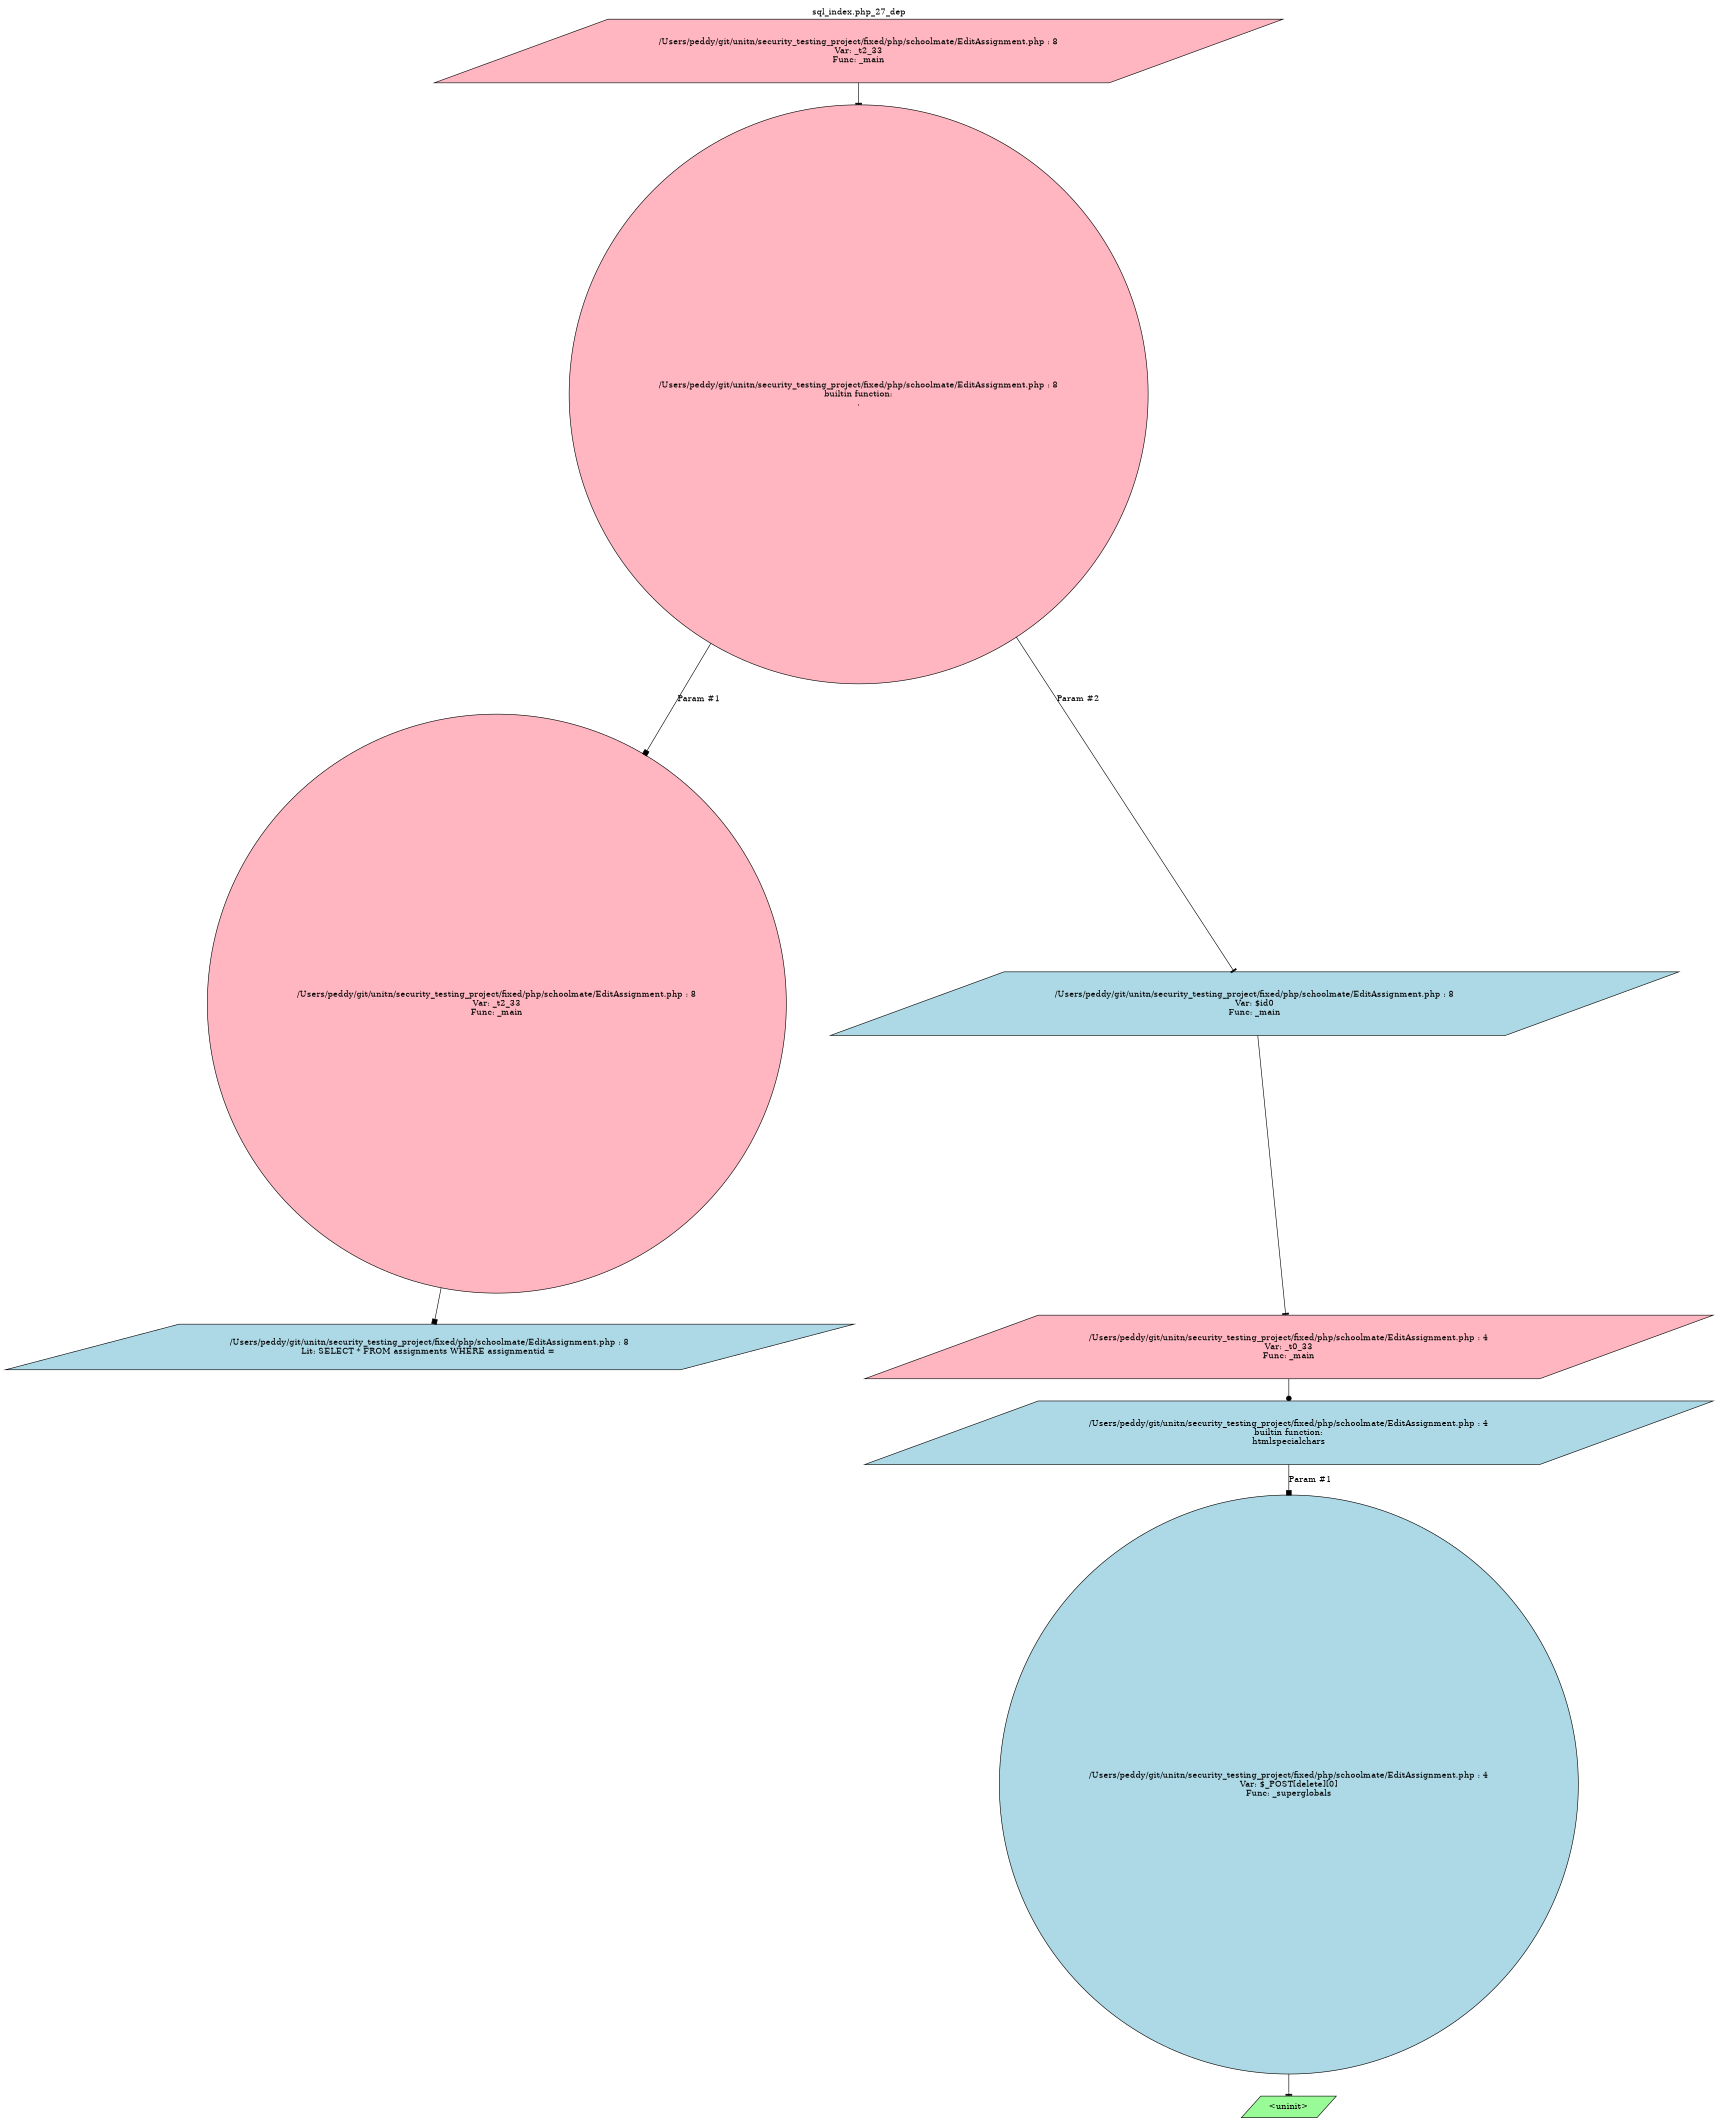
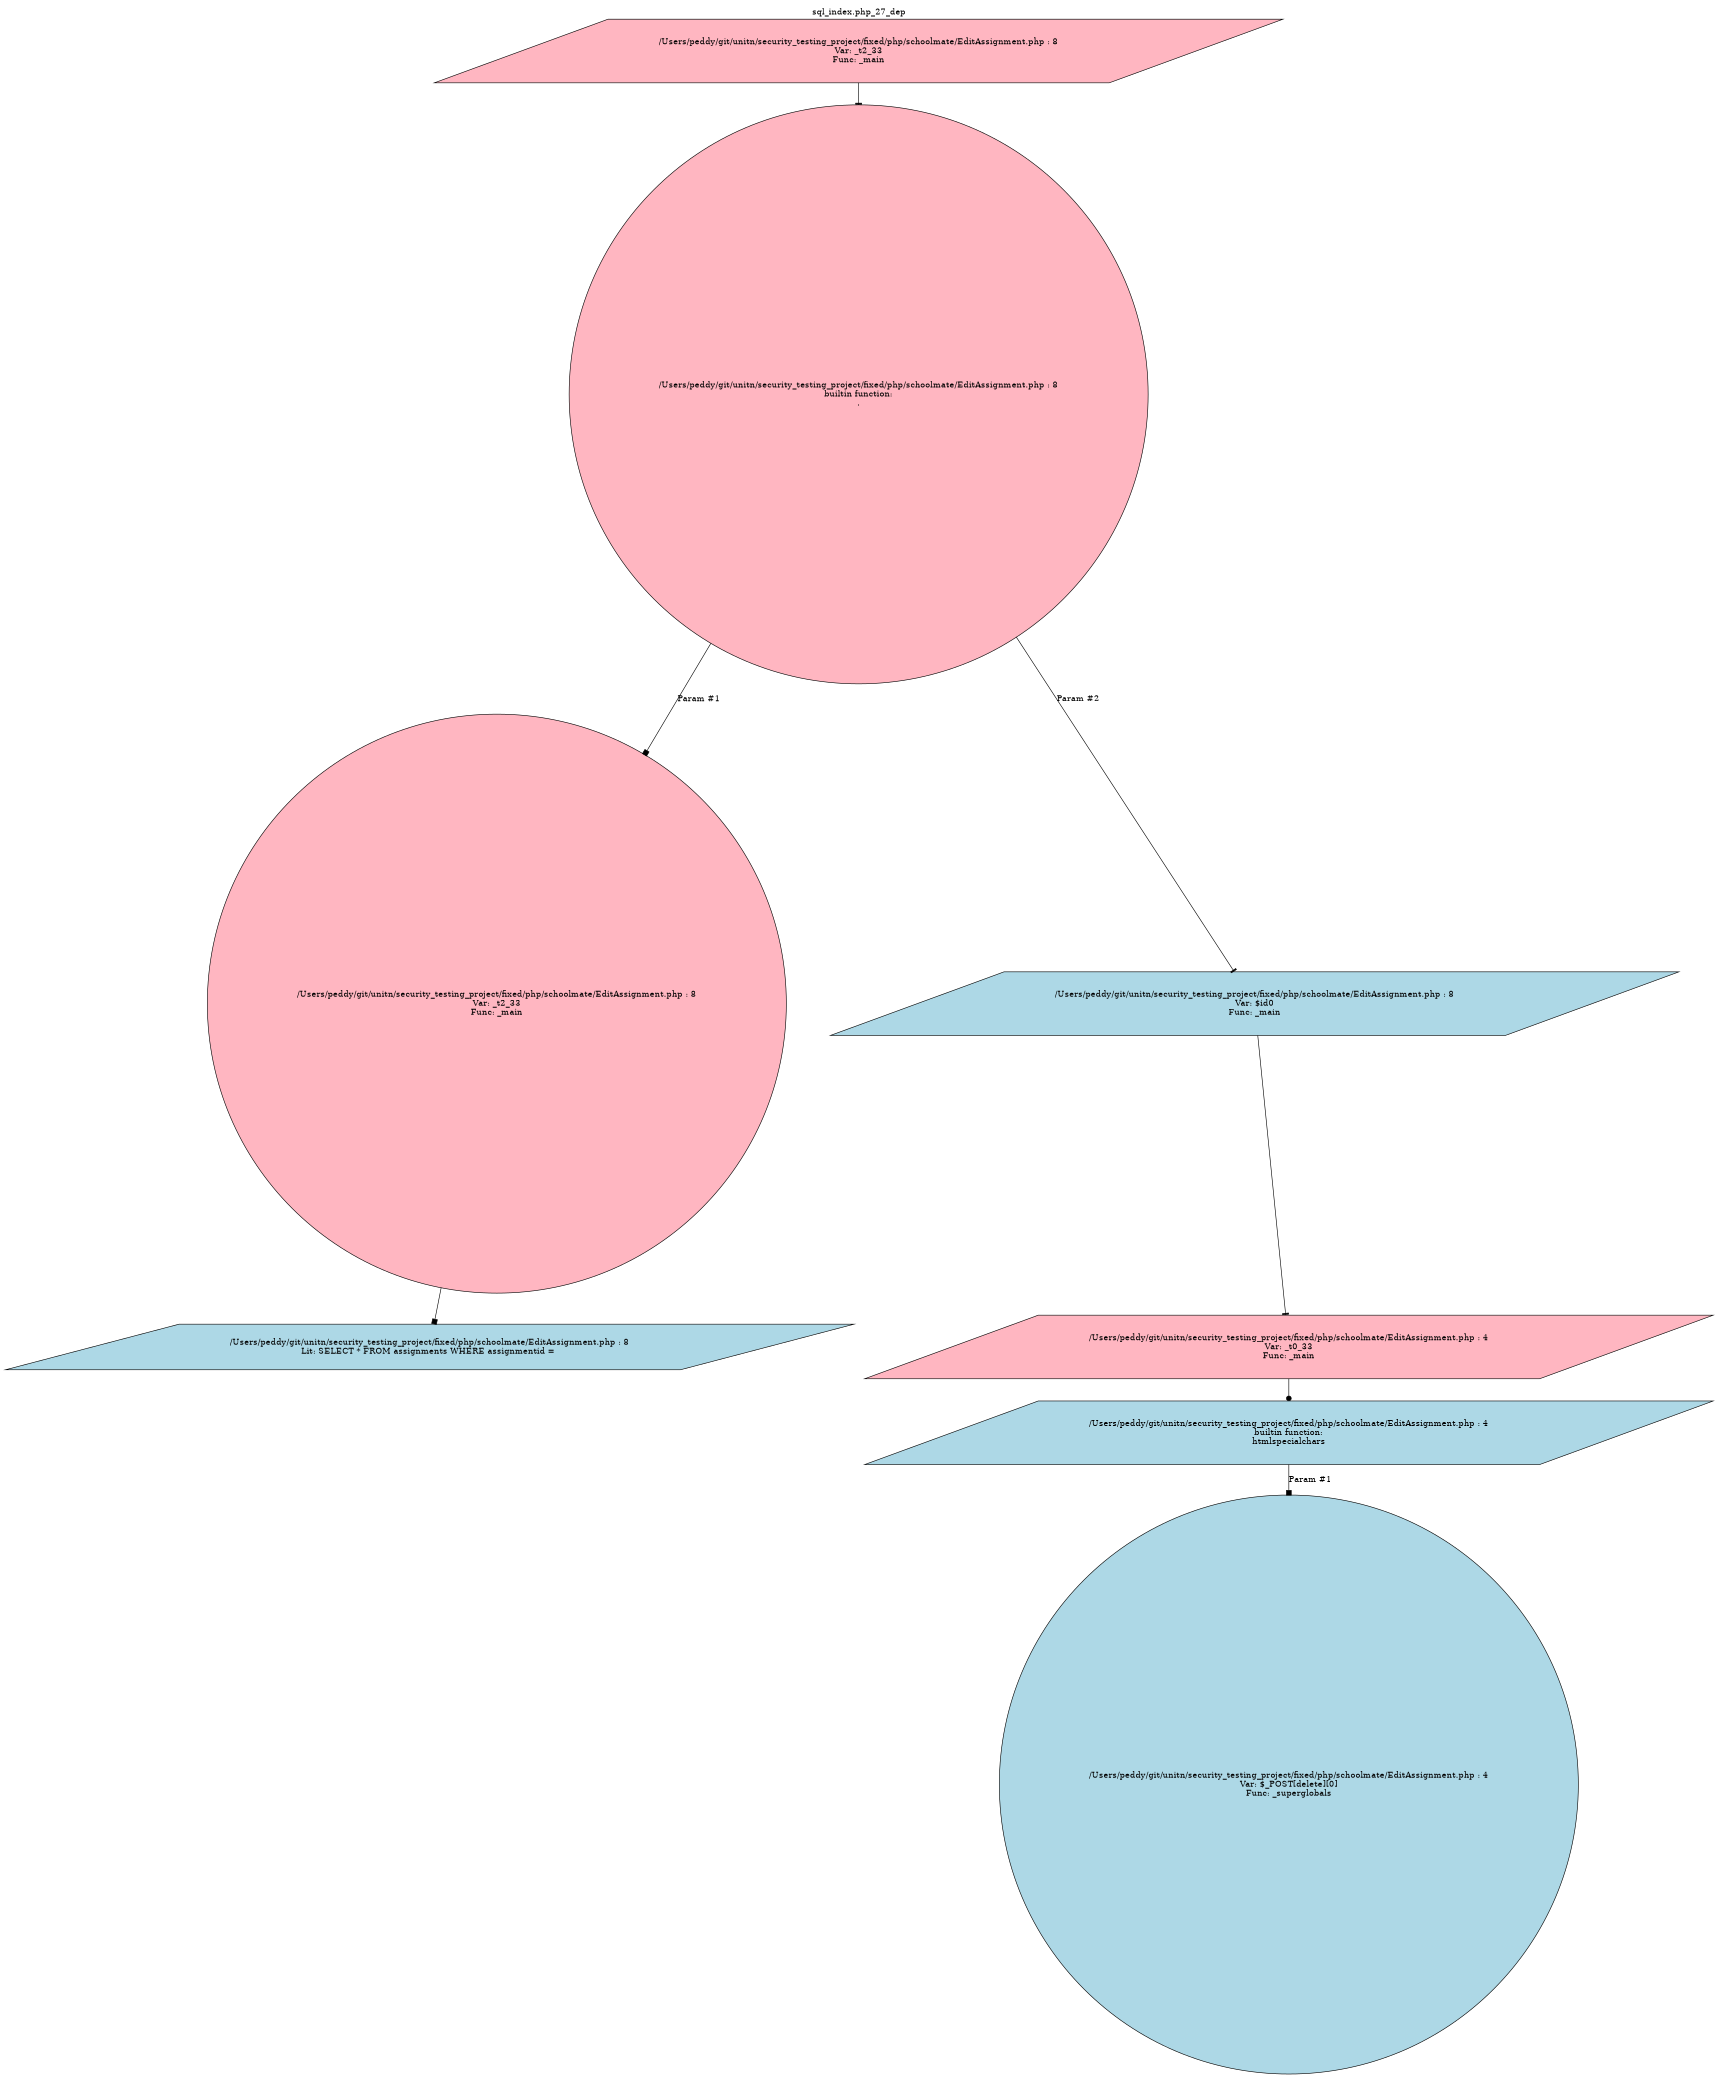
node "<uninit>": removed
